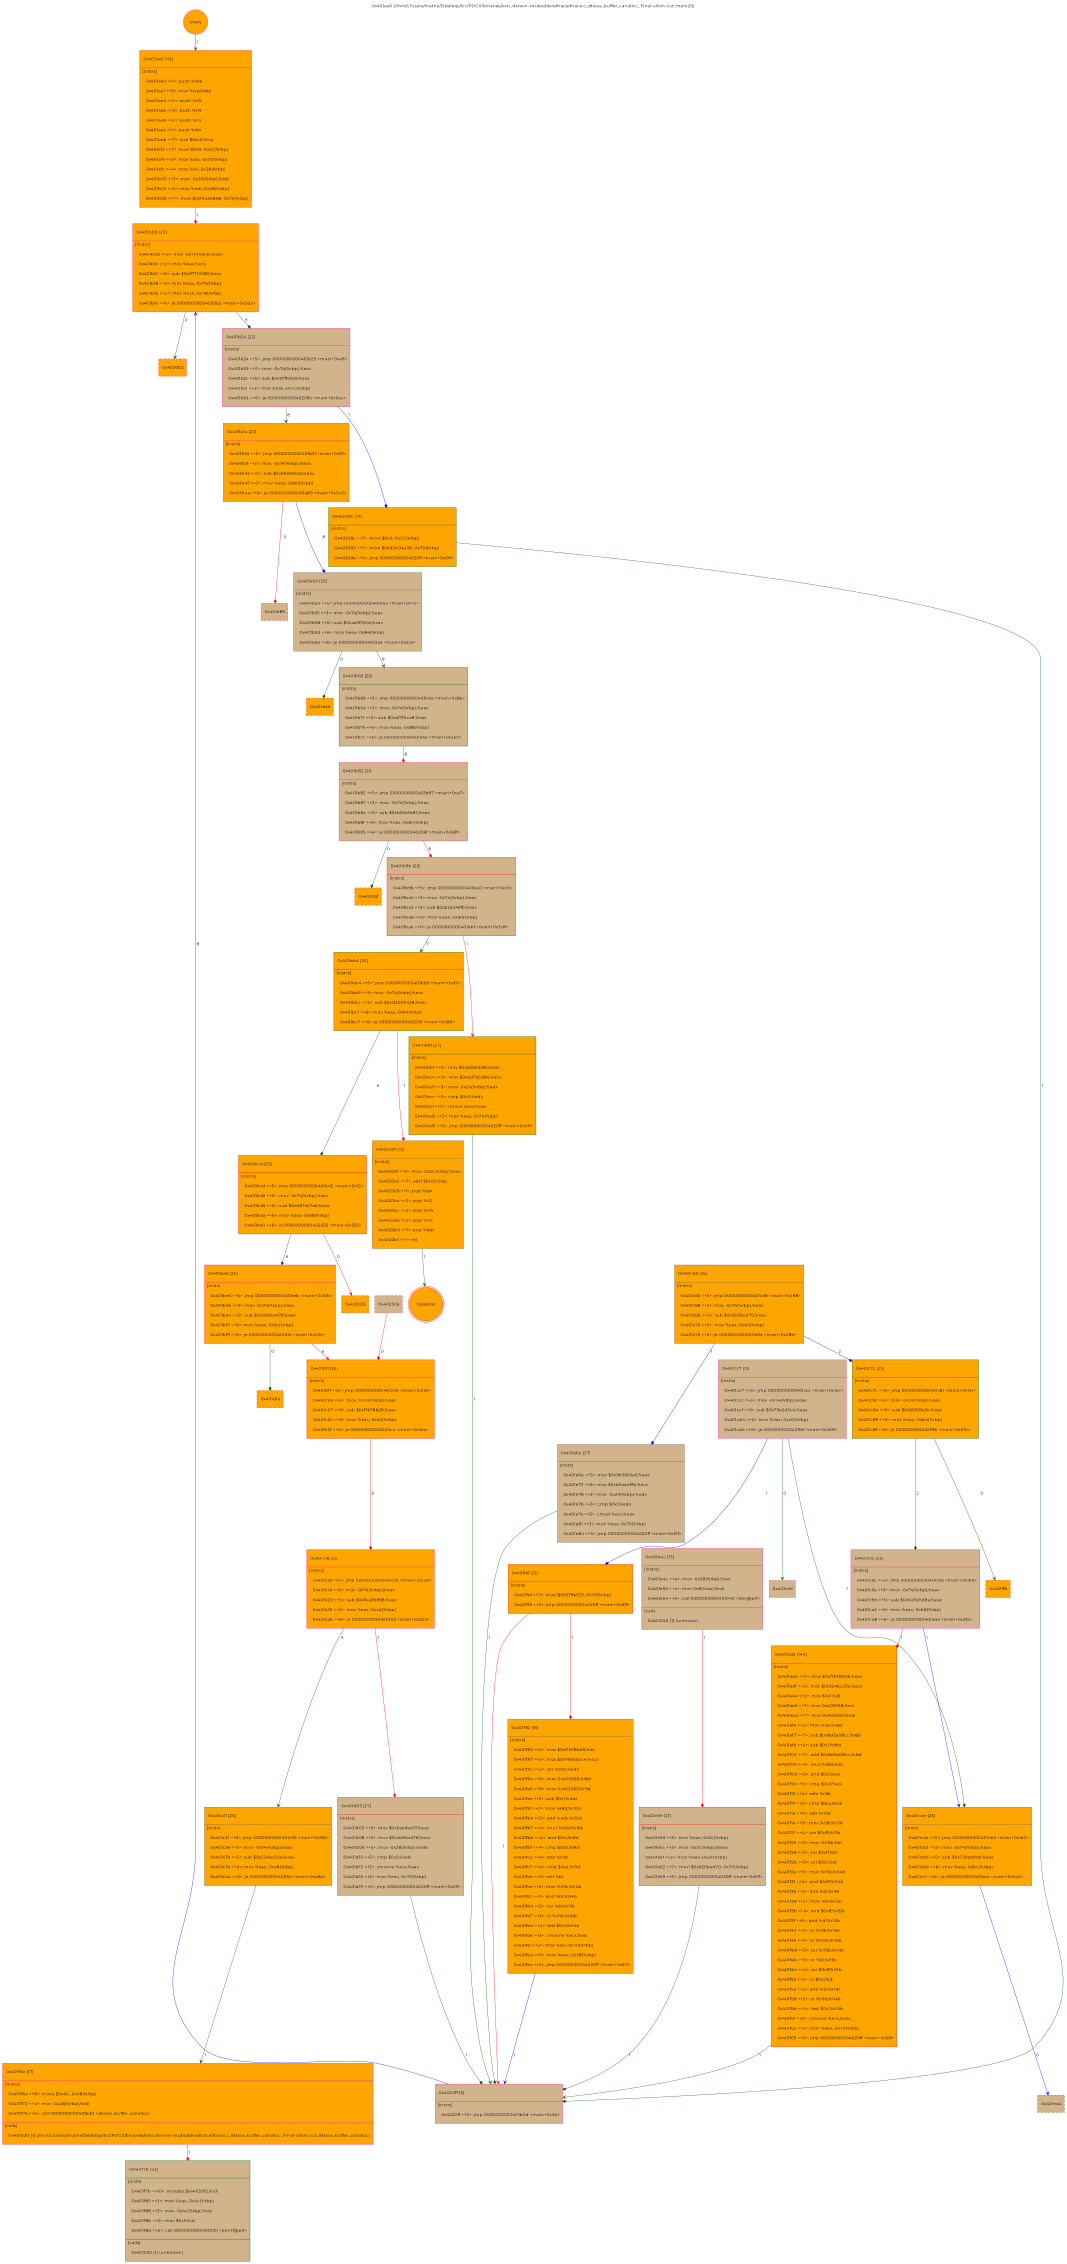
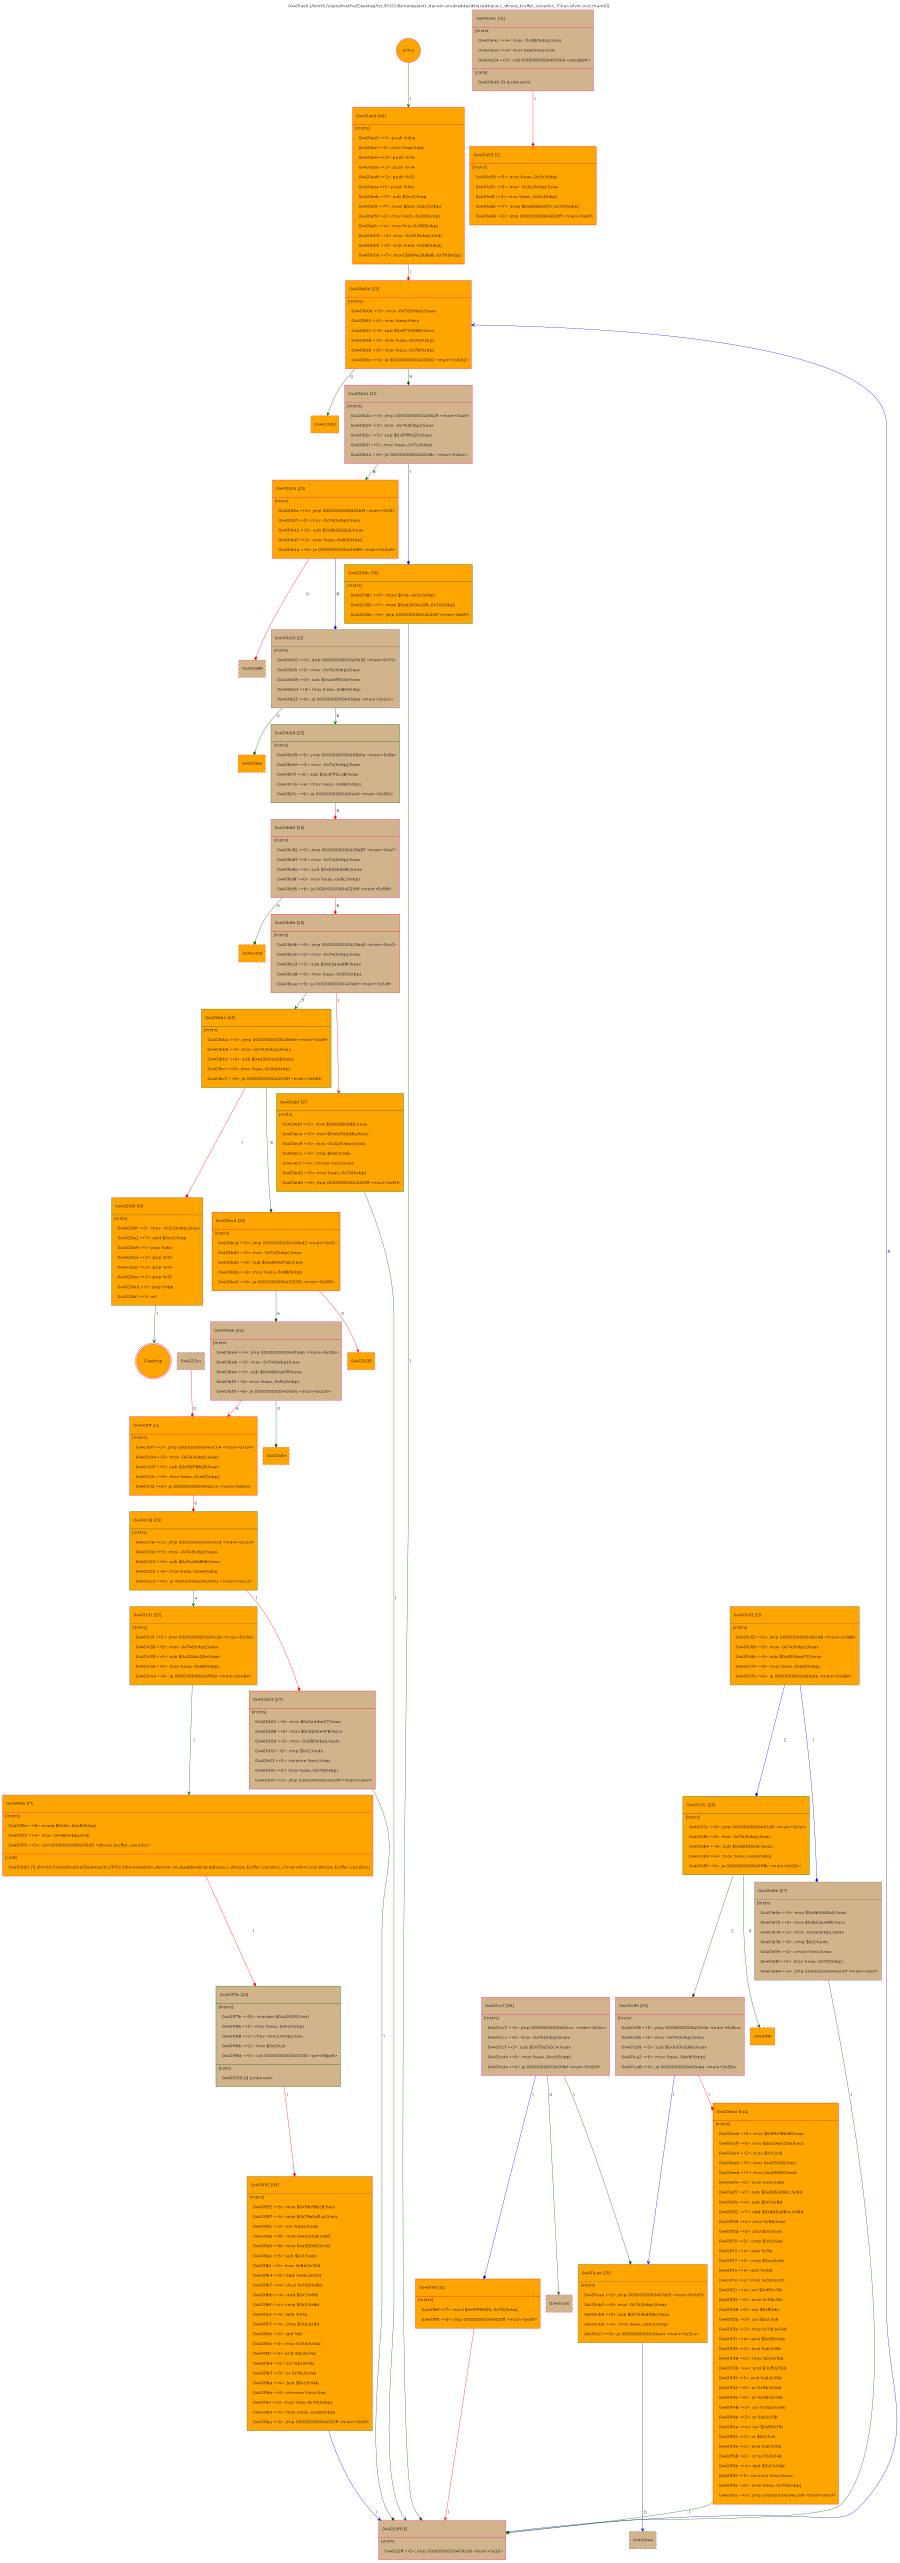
node "Users": label "Users" -> "Entry"
node "0x401be6 [25]": fillcolor orange -> tan
node "0x401c18 [25]": color deeppink -> darkgreen
edge "0x401fef [12]" -> "0x401f92 [93]": now "0x401f7b [23]" -> "0x401f92 [93]"
node "0x401e59 [21]": fillcolor tan -> orange
edge "0x401e59 [21]" -> "0x4020ff [5]": removed, label "1"
